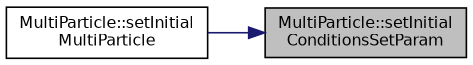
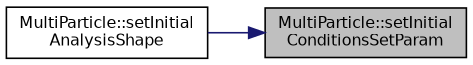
node "MultiParticle::setInitial MultiParticle": label "MultiParticle::setInitial MultiParticle" -> "MultiParticle::setInitial AnalysisShape"
